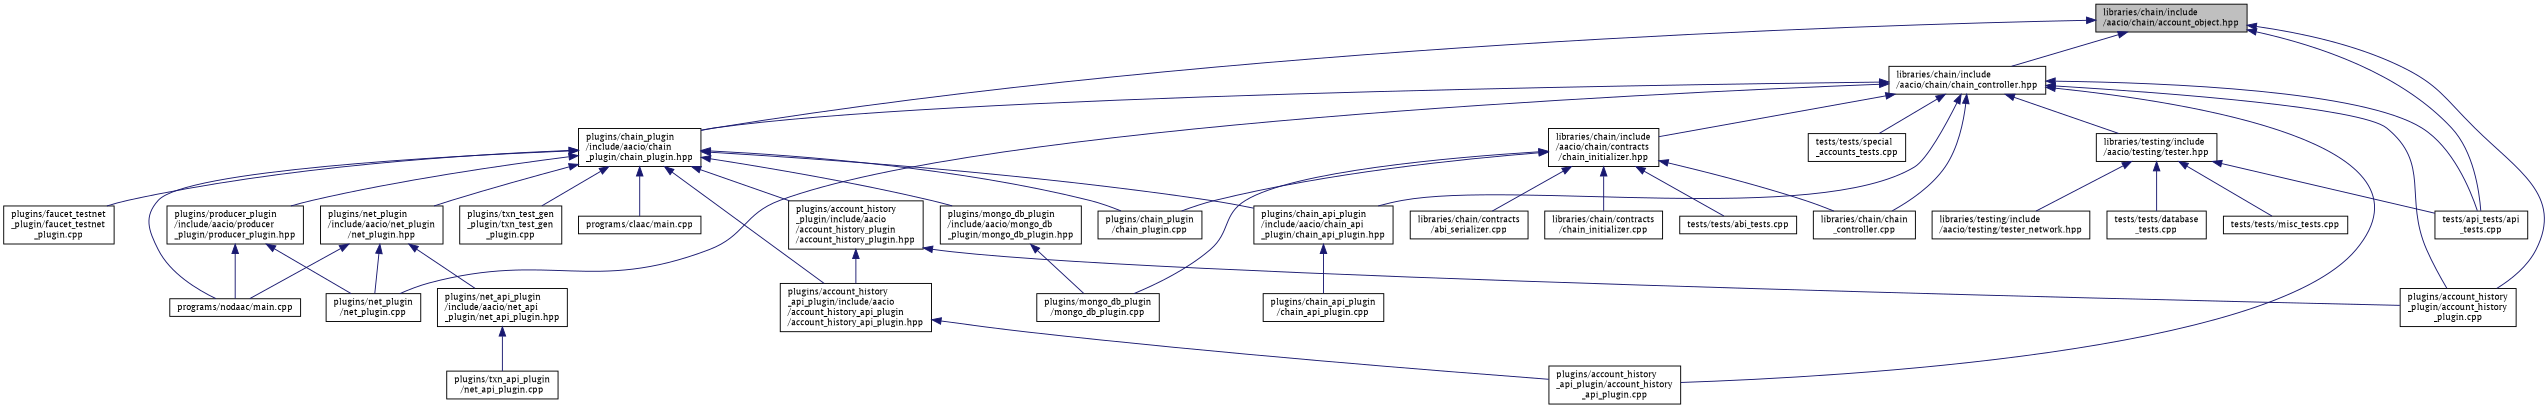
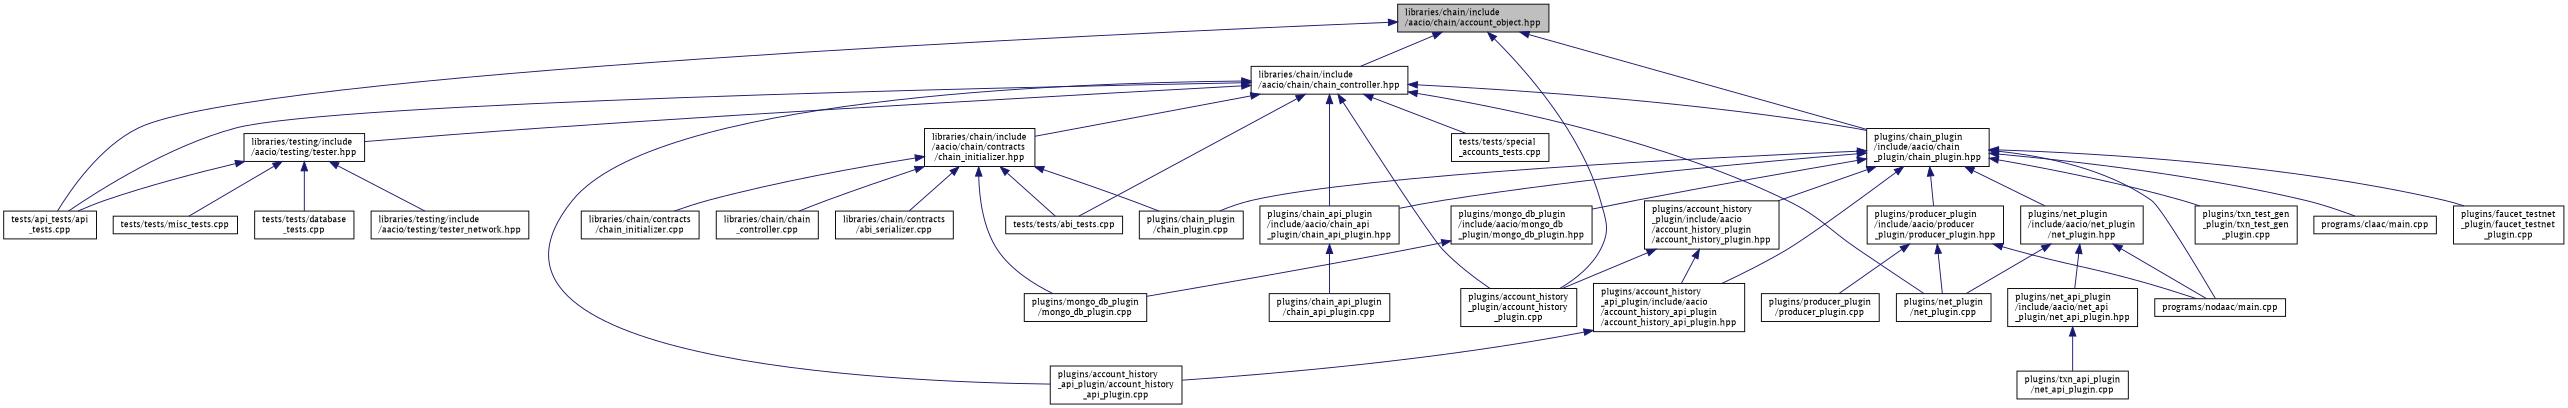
edge "libraries/chain/chain _controller.cpp" -> "libraries/chain/include /aacio/chain/chain_controller.hpp": now "tests/tests/abi_tests.cpp" -> "libraries/chain/include /aacio/chain/chain_controller.hpp"
node "plugins/producer_plugin /producer_plugin.cpp": added
